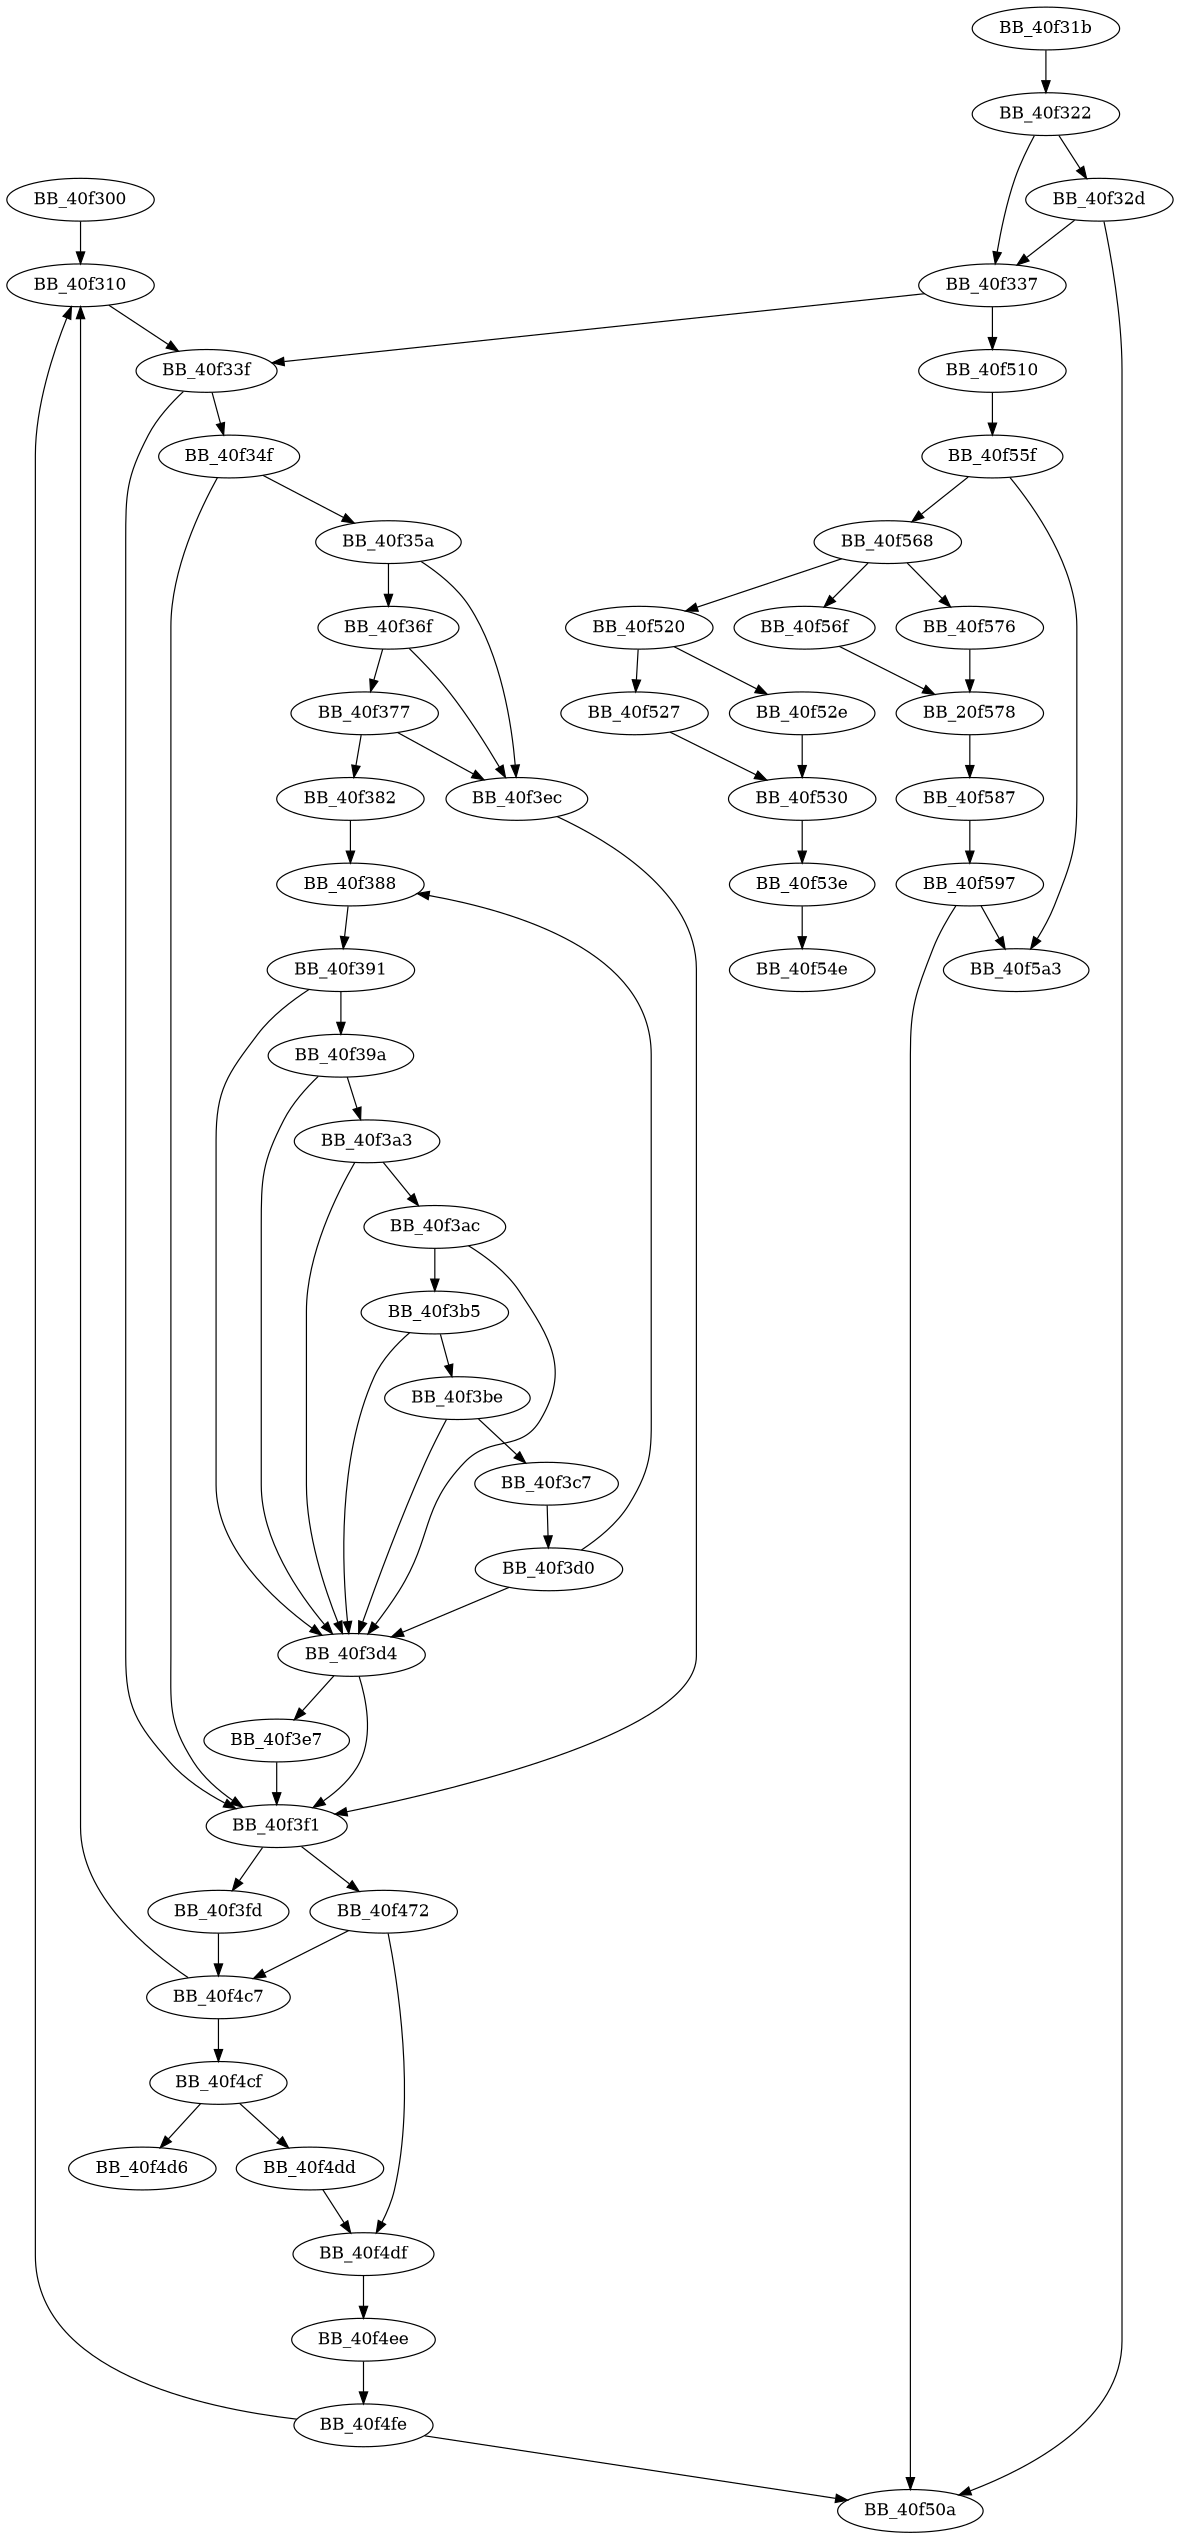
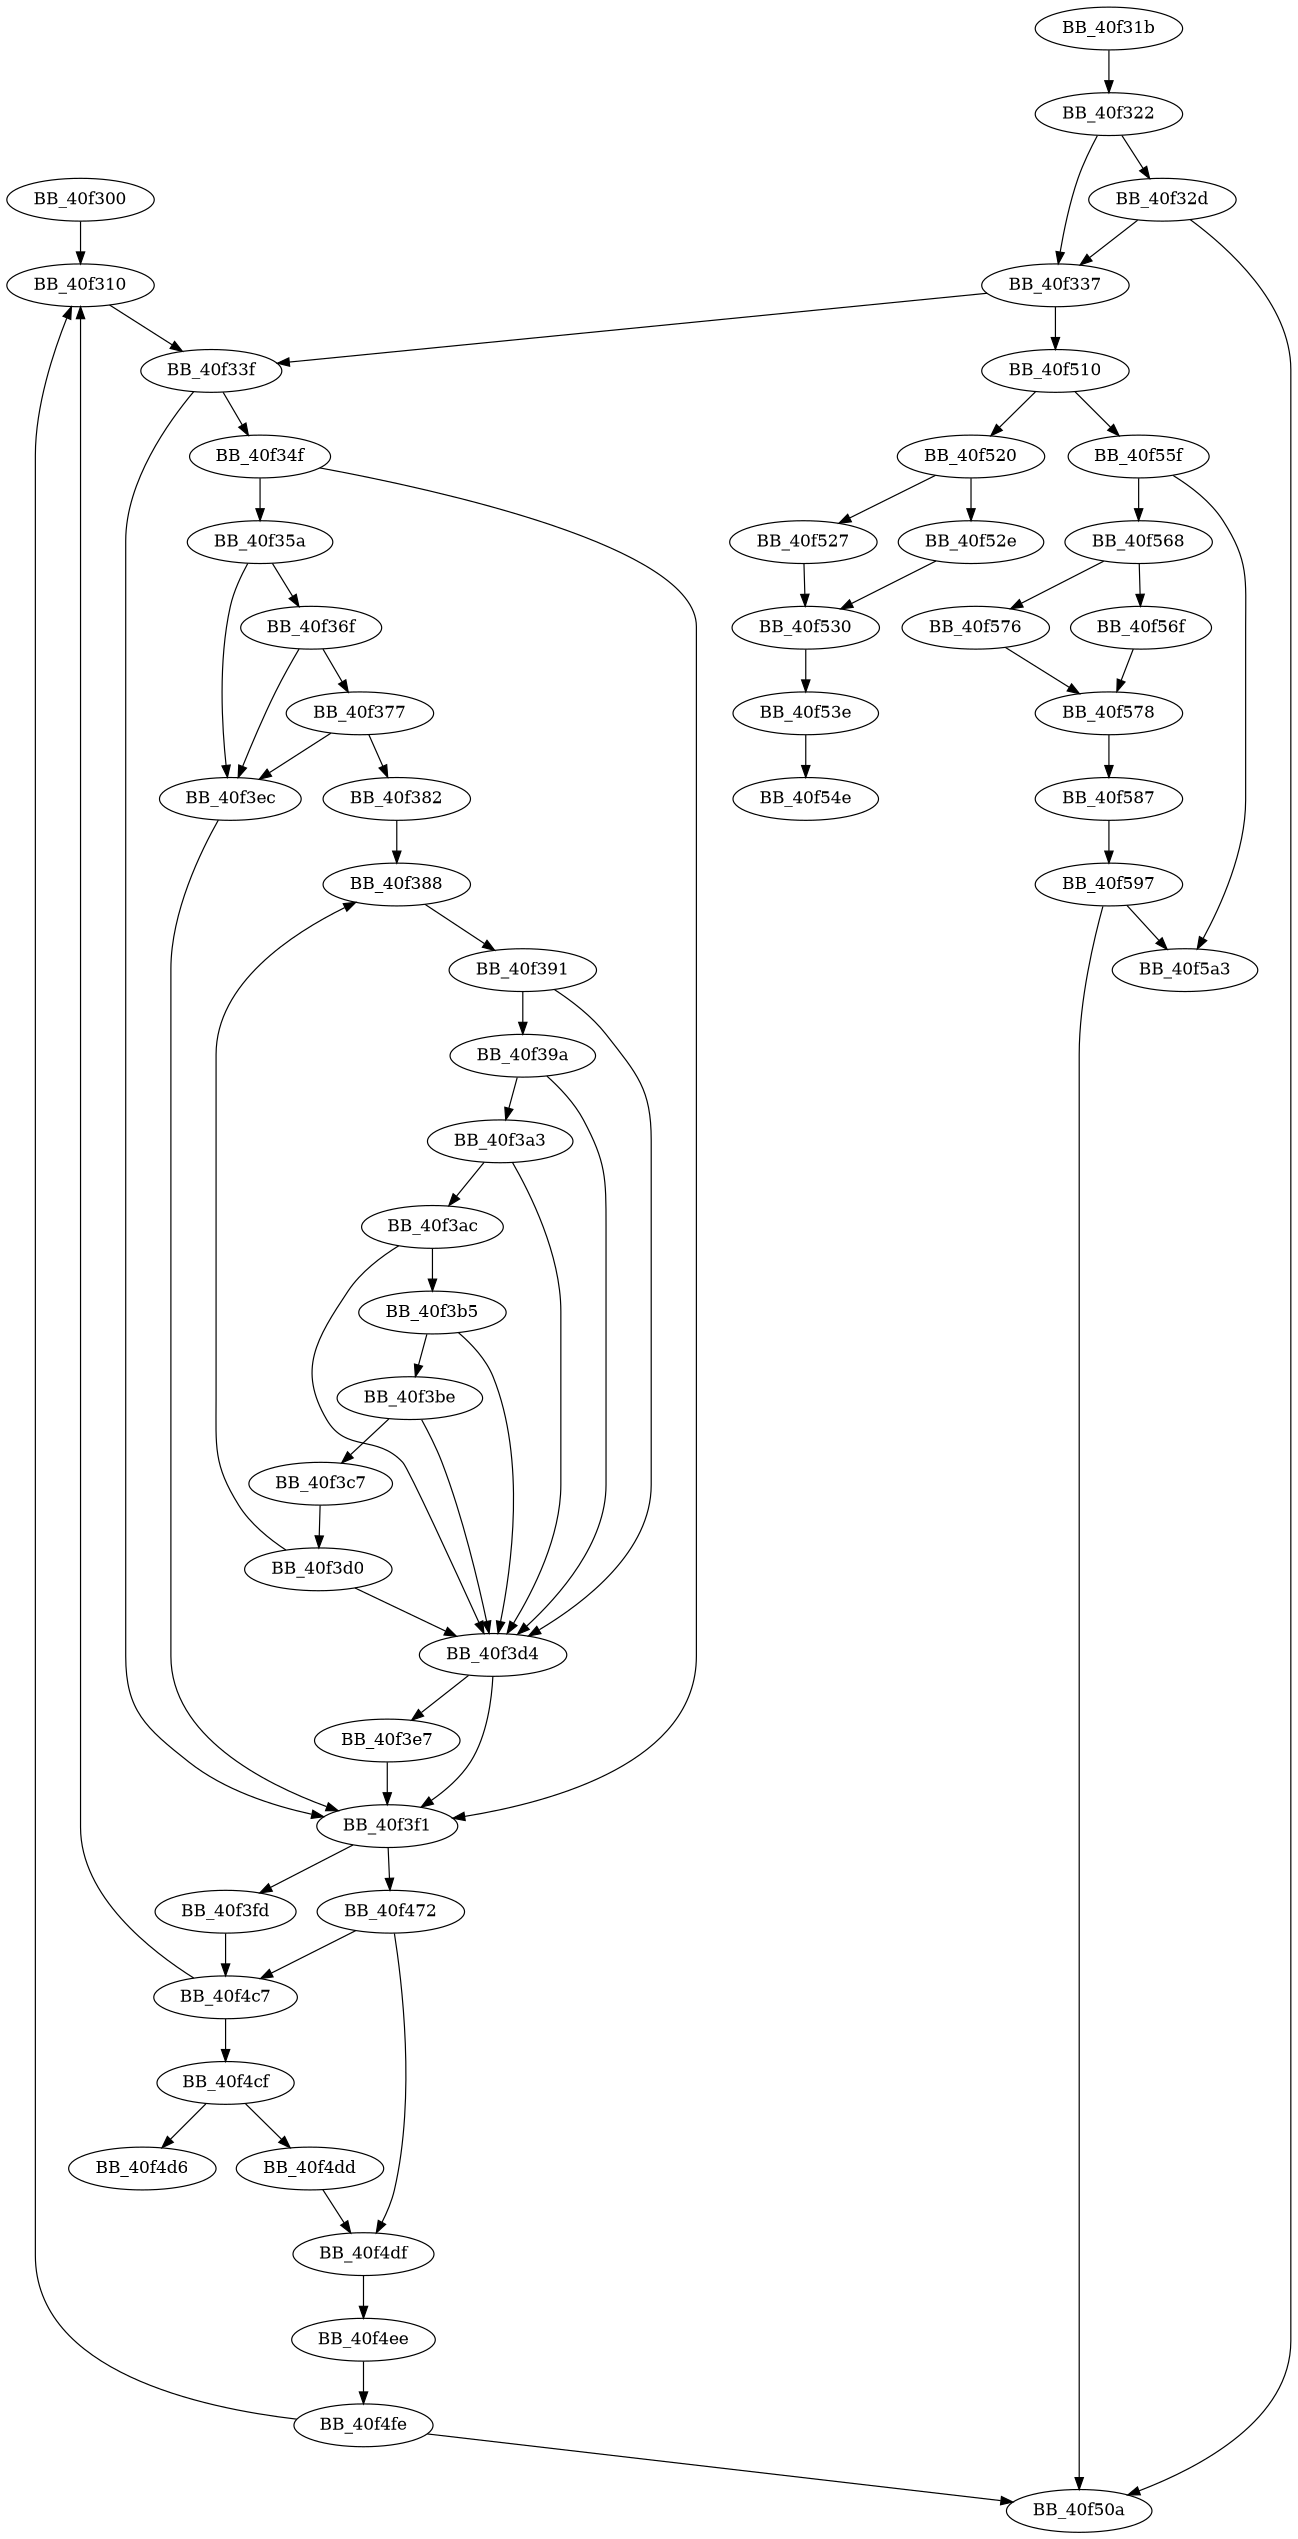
edge "BB_40f568" -> "BB_40f520": now "BB_40f510" -> "BB_40f520"
node "BB_20f578": label "BB_20f578" -> "BB_40f578"
